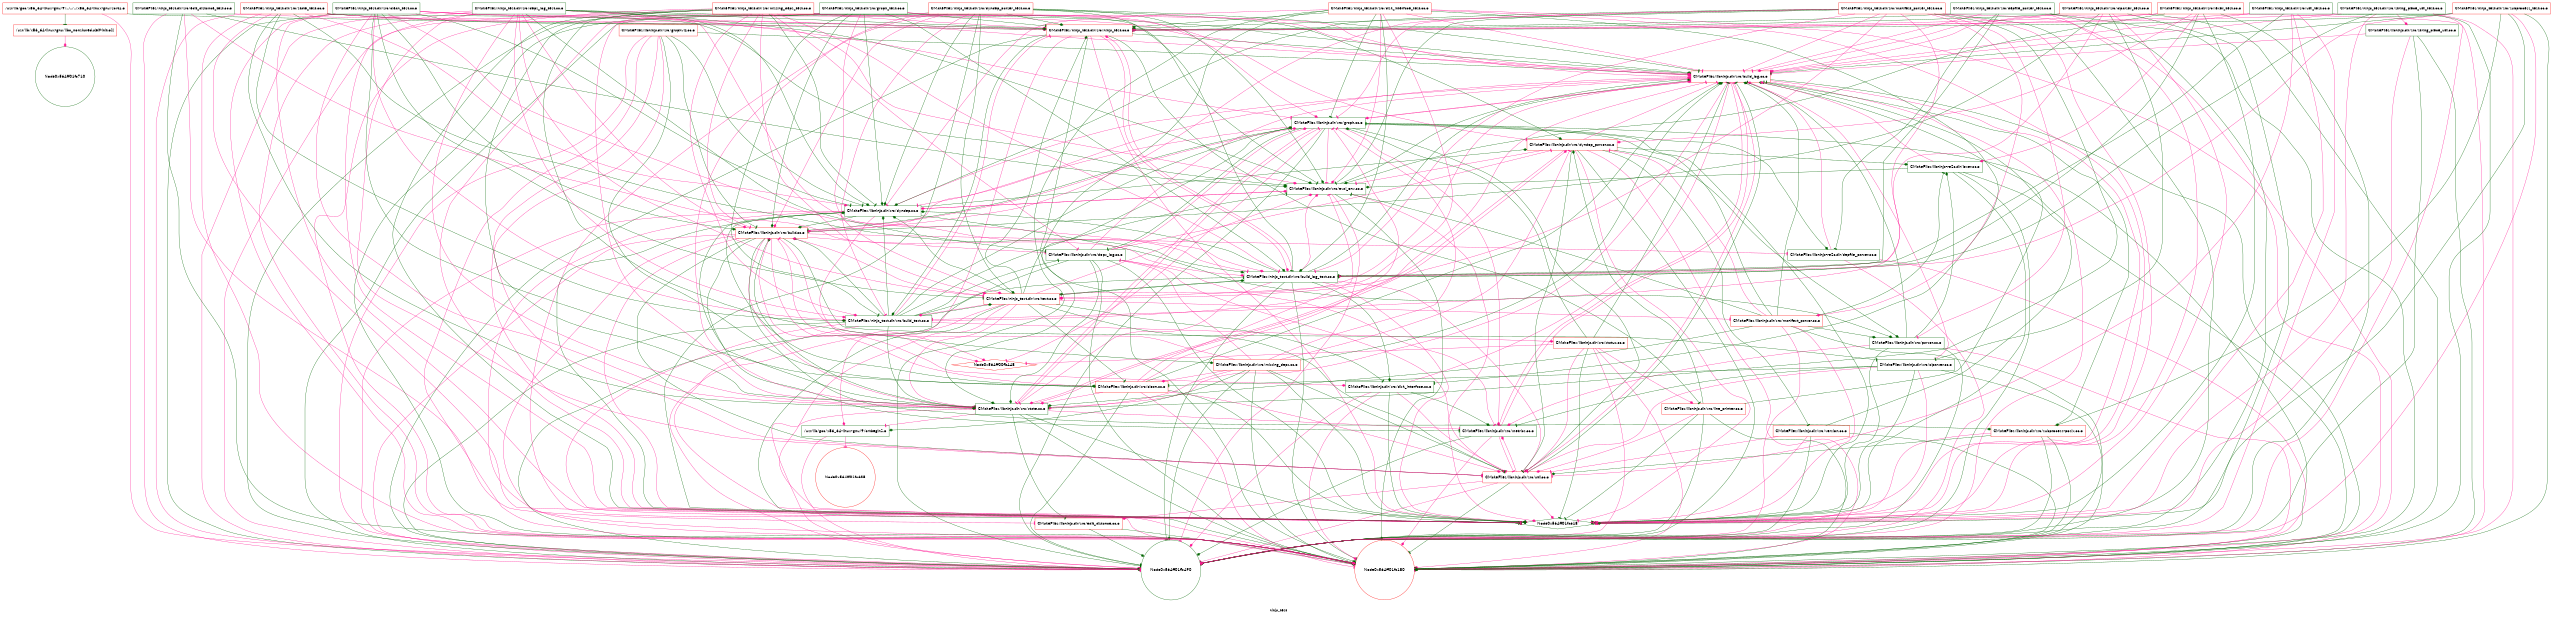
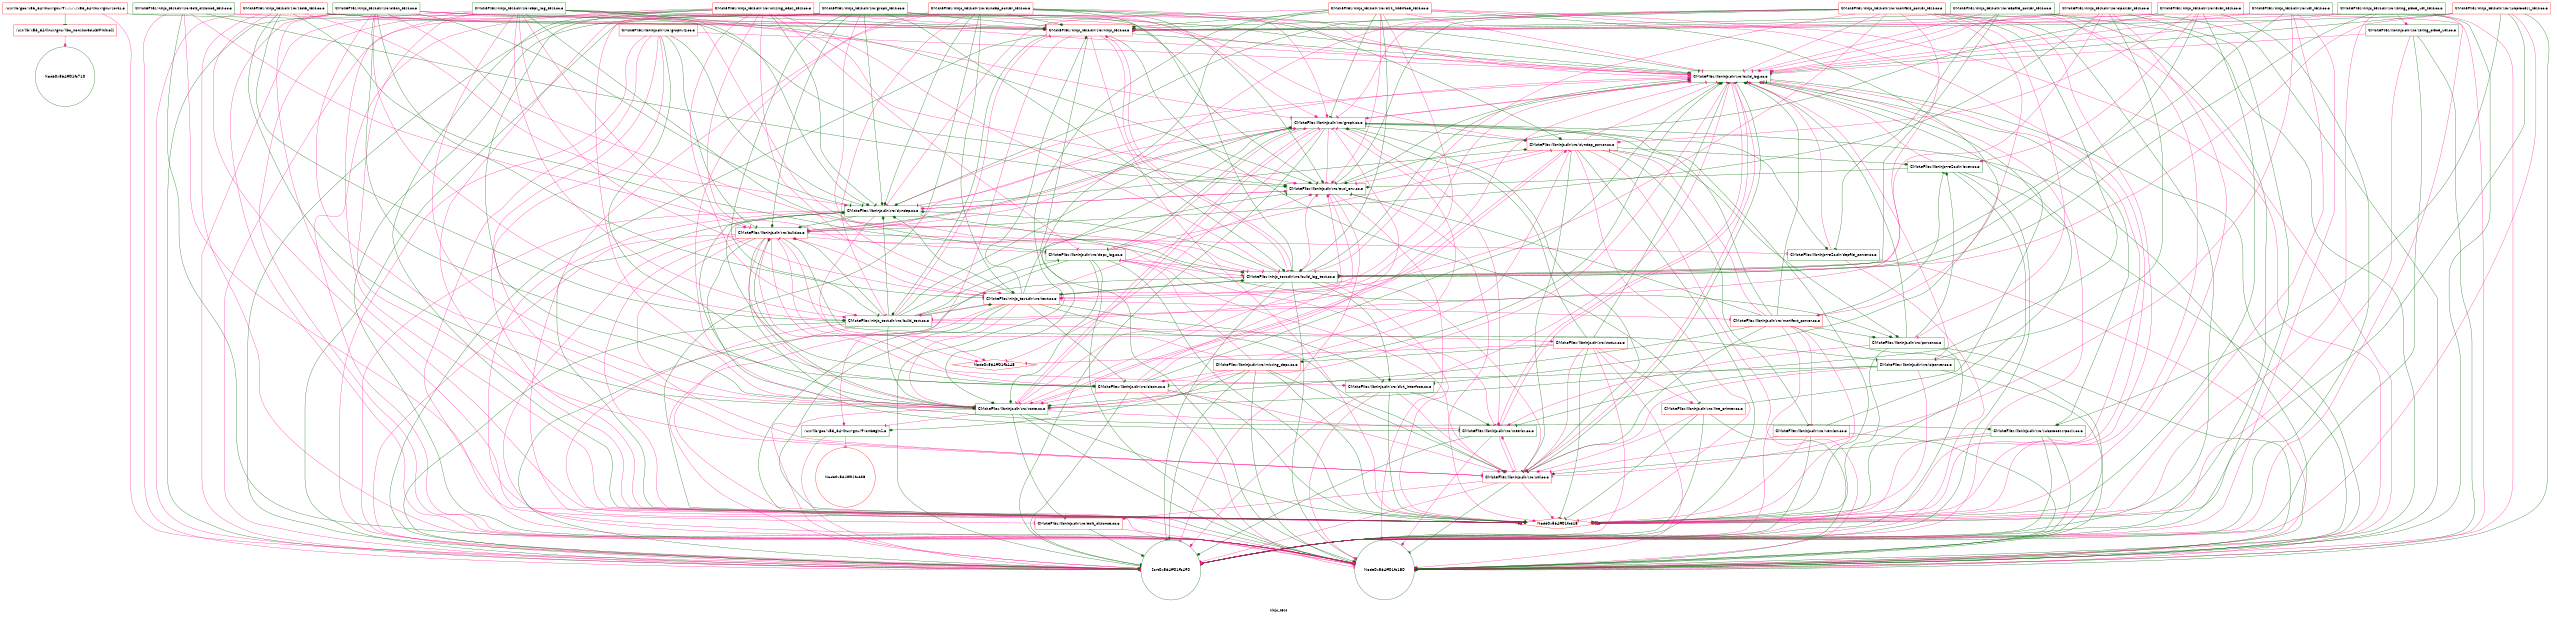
edge "CMakeFiles/libninja.dir/src/graphviz.cc.o" -> "CMakeFiles/libninja.dir/src/build_log.cc.o": color darkgreen -> deeppink
node "CMakeFiles/libninja.dir/src/build_log.cc.o": color red -> darkgreen
edge "CMakeFiles/ninja_test.dir/src/dyndep_parser_test.cc.o" -> "CMakeFiles/libninja.dir/src/build.cc.o": now "CMakeFiles/ninja_test.dir/src/dyndep_parser_test.cc.o" -> "CMakeFiles/libninja.dir/src/graph.cc.o"
edge "CMakeFiles/libninja.dir/src/deps_log.cc.o" -> "CMakeFiles/libninja.dir/src/build_log.cc.o": now "CMakeFiles/libninja.dir/src/deps_log.cc.o" -> "CMakeFiles/ninja_test.dir/src/build_log_test.cc.o"
edge "CMakeFiles/ninja_test.dir/src/clean_test.cc.o" -> "CMakeFiles/libninja.dir/src/build.cc.o": removed
edge "CMakeFiles/ninja_test.dir/src/ninja_test.cc.o" -> "CMakeFiles/ninja_test.dir/src/build_log_test.cc.o": arrowhead diamond -> tee
edge "CMakeFiles/ninja_test.dir/src/deps_log_test.cc.o" -> "CMakeFiles/ninja_test.dir/src/build_log_test.cc.o": arrowhead diamond -> tee
edge "CMakeFiles/libninja.dir/src/line_printer.cc.o" -> "CMakeFiles/libninja.dir/src/dyndep_parser.cc.o": now "CMakeFiles/libninja.dir/src/graph.cc.o" -> "CMakeFiles/libninja.dir/src/dyndep_parser.cc.o"
edge "CMakeFiles/ninja_test.dir/src/missing_deps_test.cc.o" -> "CMakeFiles/libninja.dir/src/missing_deps.cc.o": now "CMakeFiles/libninja.dir/src/status.cc.o" -> "CMakeFiles/libninja.dir/src/missing_deps.cc.o"
edge "CMakeFiles/libninja.dir/src/state.cc.o" -> "CMakeFiles/libninja.dir/src/eval_env.cc.o": added
edge "CMakeFiles/libninja.dir/src/eval_env.cc.o" -> "Node0x564ff01fc180": color darkgreen -> deeppink
node "Node0x564ff00fb448": label "Node0x564ff00fb448" -> "Node0x564ff01fb448"
edge "CMakeFiles/libninja.dir/src/manifest_parser.cc.o" -> "CMakeFiles/libninja.dir/src/version.cc.o": added
edge "CMakeFiles/libninja.dir/src/manifest_parser.cc.o" -> "CMakeFiles/libninja.dir/src/util.cc.o": added
node "CMakeFiles/libninja.dir/src/subprocess-posix.cc.o": color red -> darkgreen
edge "CMakeFiles/libninja.dir/src/build.cc.o" -> "CMakeFiles/libninja.dir/src/util.cc.o": color darkgreen -> deeppink
edge "CMakeFiles/ninja_test.dir/src/test.cc.o" -> "Node0x564ff01fae18": color deeppink -> darkgreen
edge "CMakeFiles/libninja.dir/src/clparser.cc.o" -> "Node0x564ff01fae18": removed
edge "CMakeFiles/libninja.dir/src/parser.cc.o" -> "Node0x564ff01fc180": color deeppink -> darkgreen
node "Node0x564ff01fae18": color darkgreen -> red
edge "CMakeFiles/libninja.dir/src/edit_distance.cc.o" -> "Node0x564ff01fc180": color darkgreen -> deeppink
node "Node0x564ff01fb490": label "Node0x564ff01fb490" -> "Scrt0x564ff01fb490"
node "Node0x564ff01fc180": color red -> darkgreen
